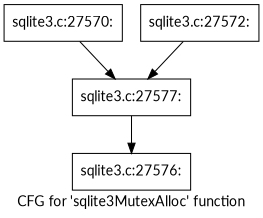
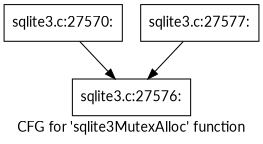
node "sqlite3.c:27572:": removed
edge "sqlite3.c:27570:" -> "sqlite3.c:27577:": now "sqlite3.c:27570:" -> "sqlite3.c:27576:"
